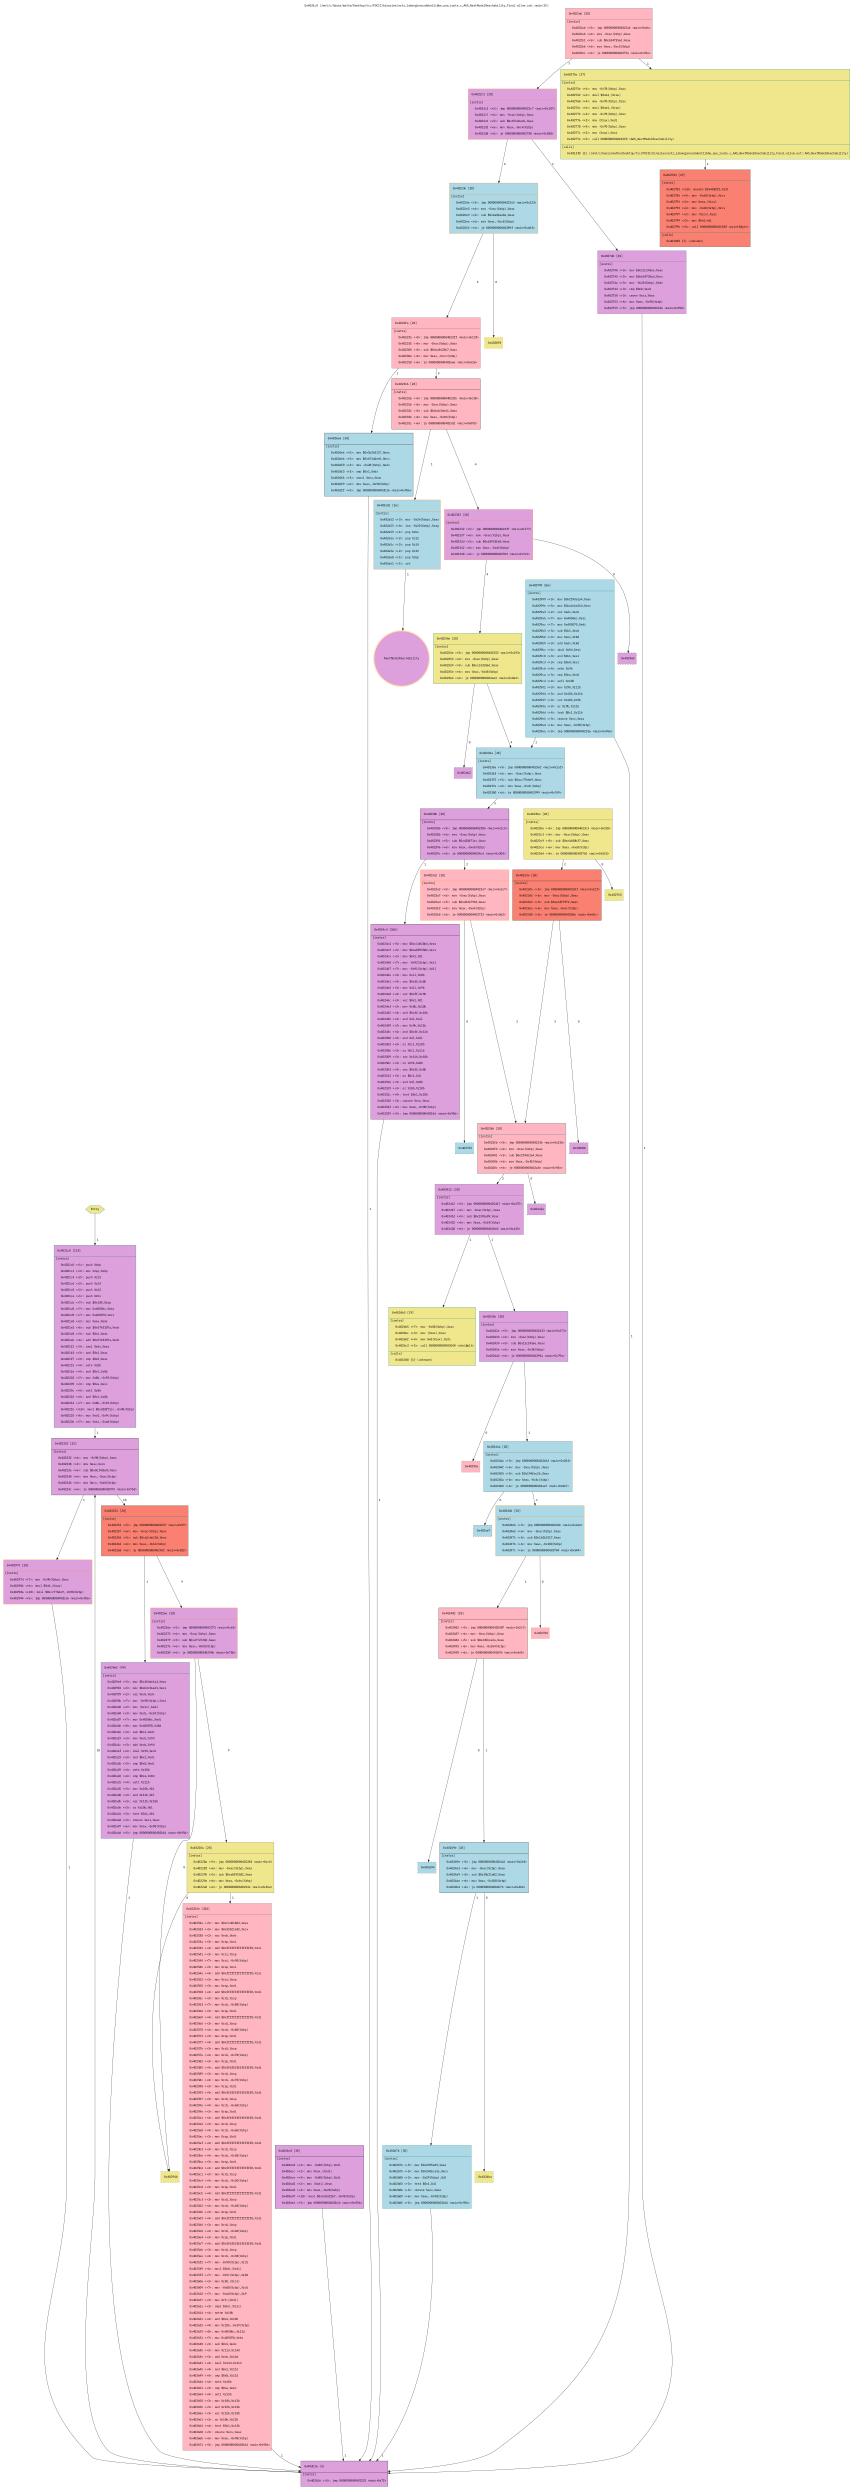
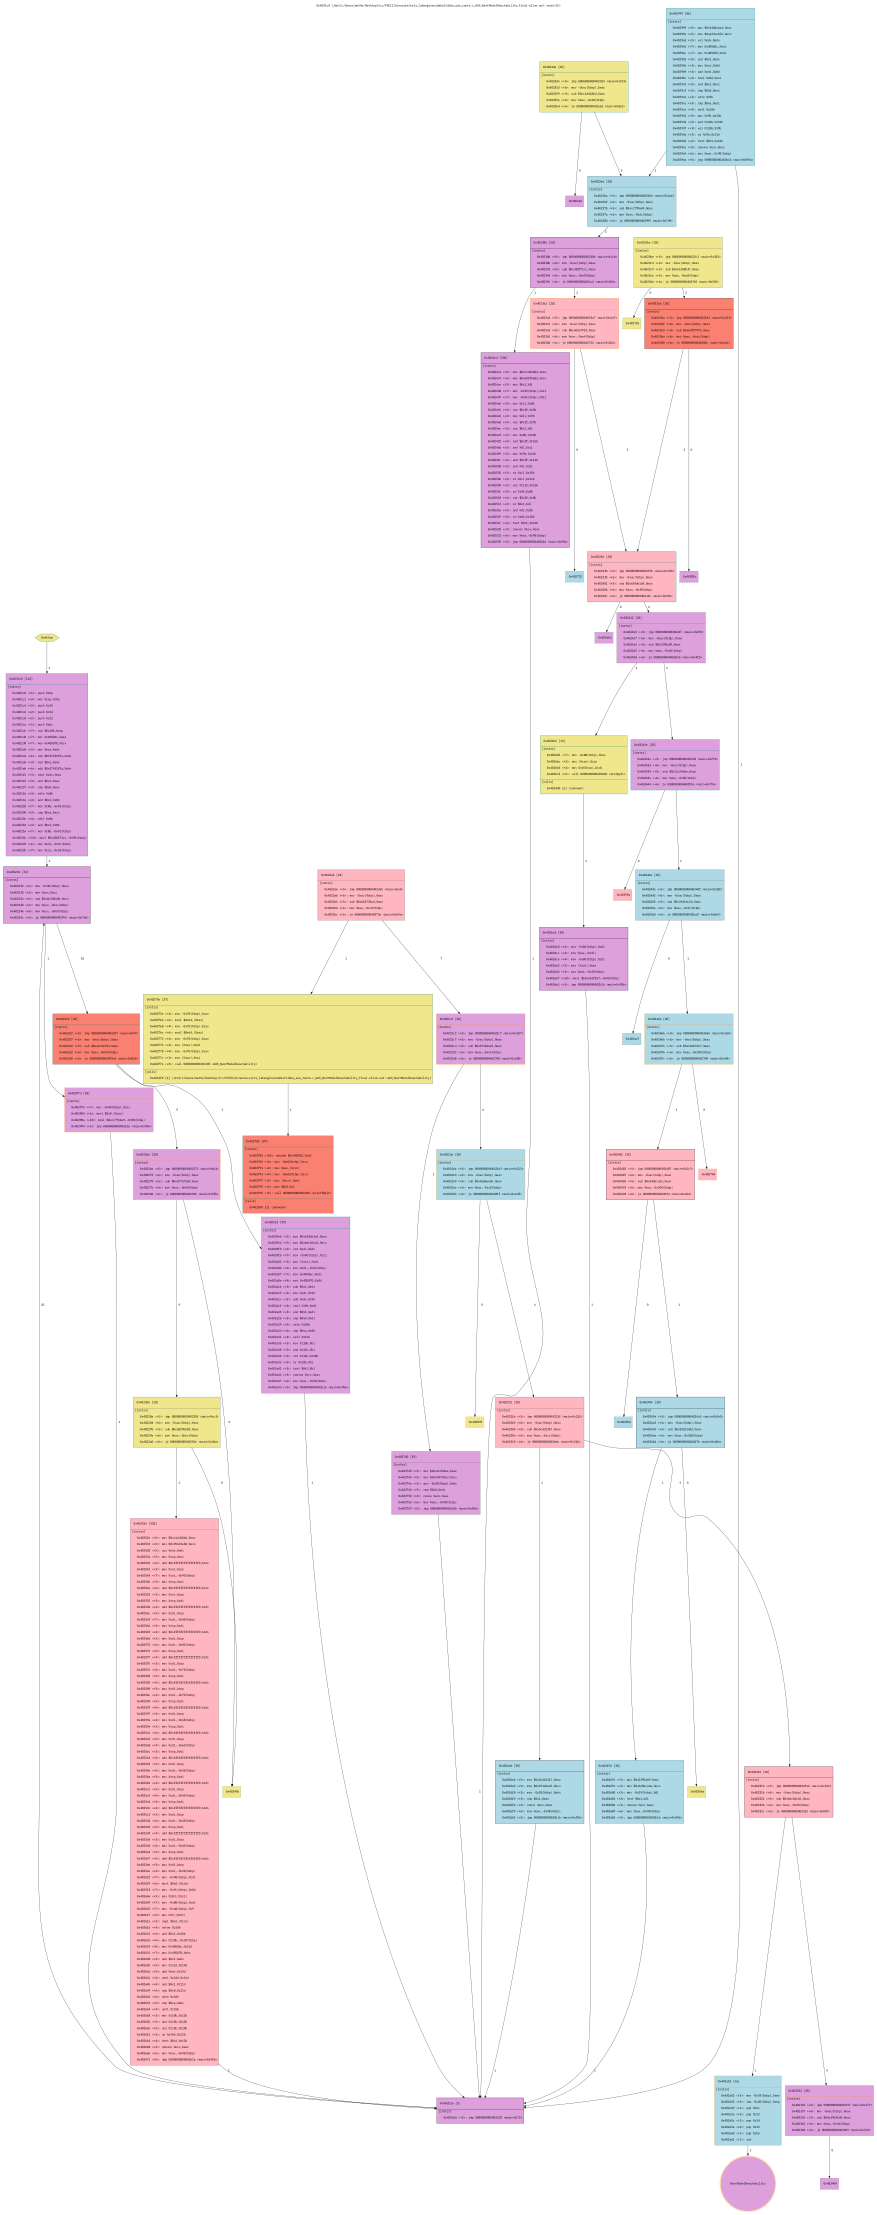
edge "0x402332 [28]" -> "0x40234e [28]": removed, label "4"
edge "0x4026b5 [19]" -> "0x4026c8 [30]": added, label "1"
node "Entry": label "Entry" -> "Desktop"
